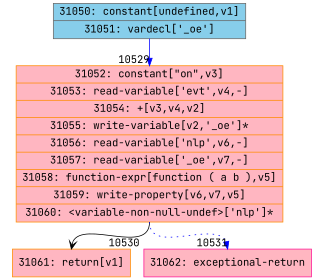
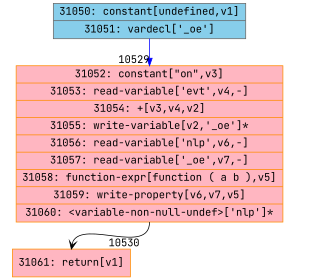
node "31062: exceptional-return": removed
